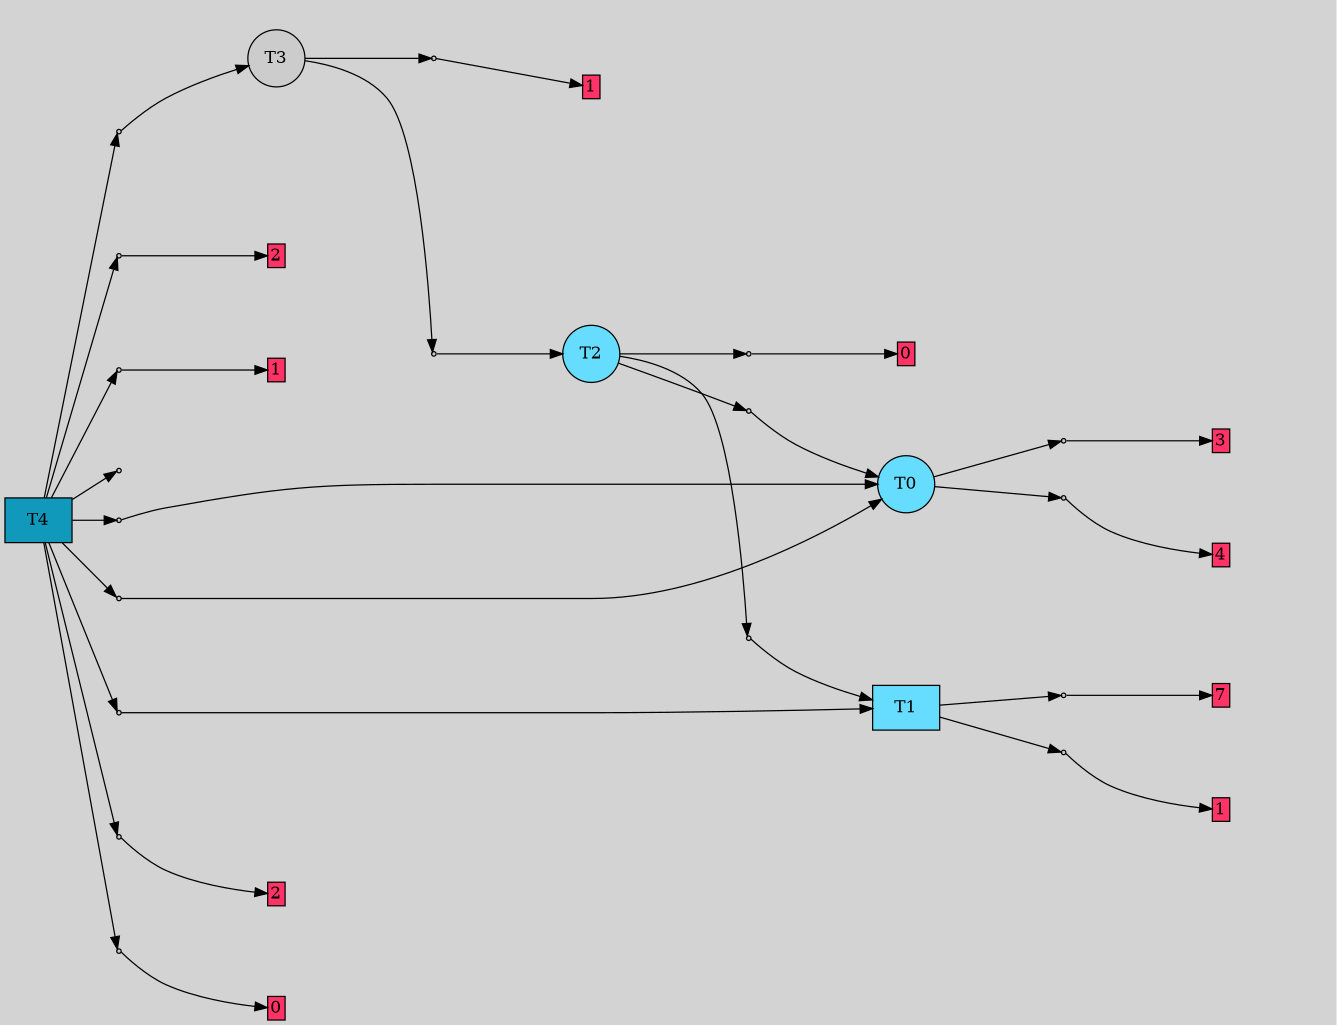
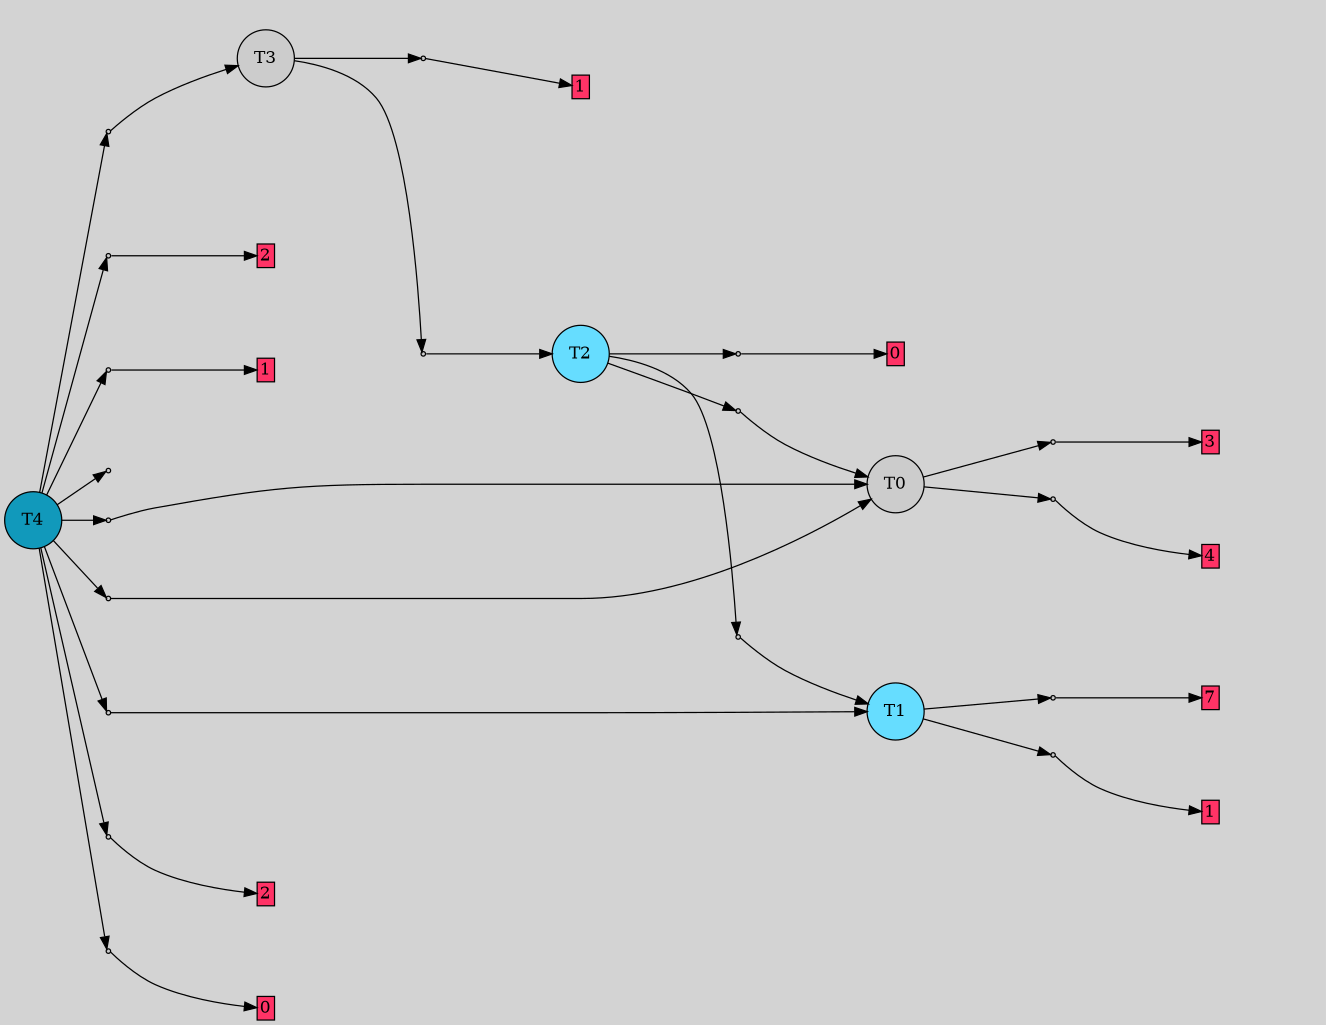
node "T0": fillcolor #66ddff -> #cccccc
node "T4": shape box -> circle
node "T1": shape box -> circle
